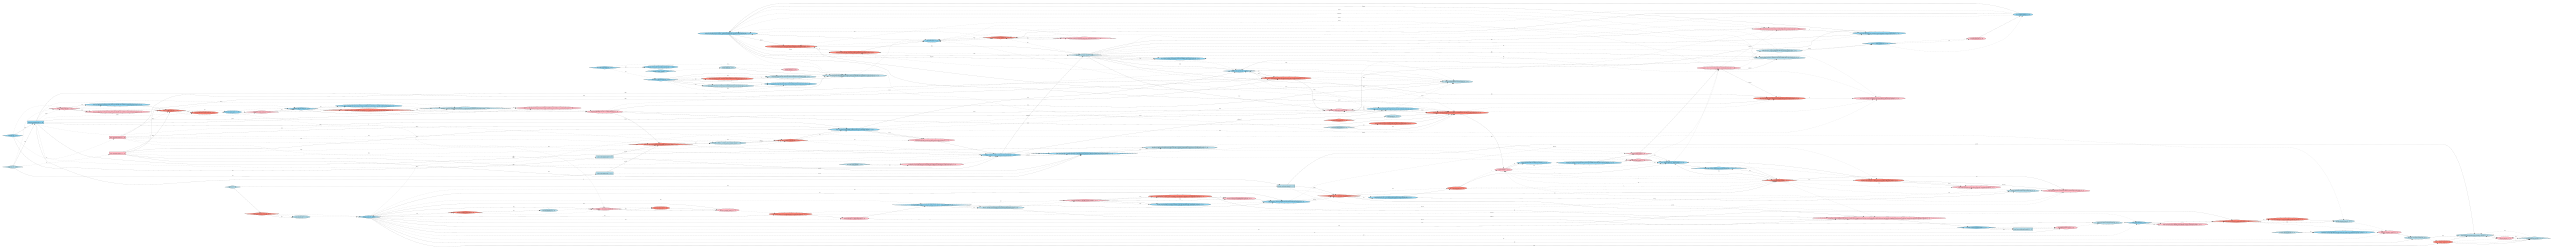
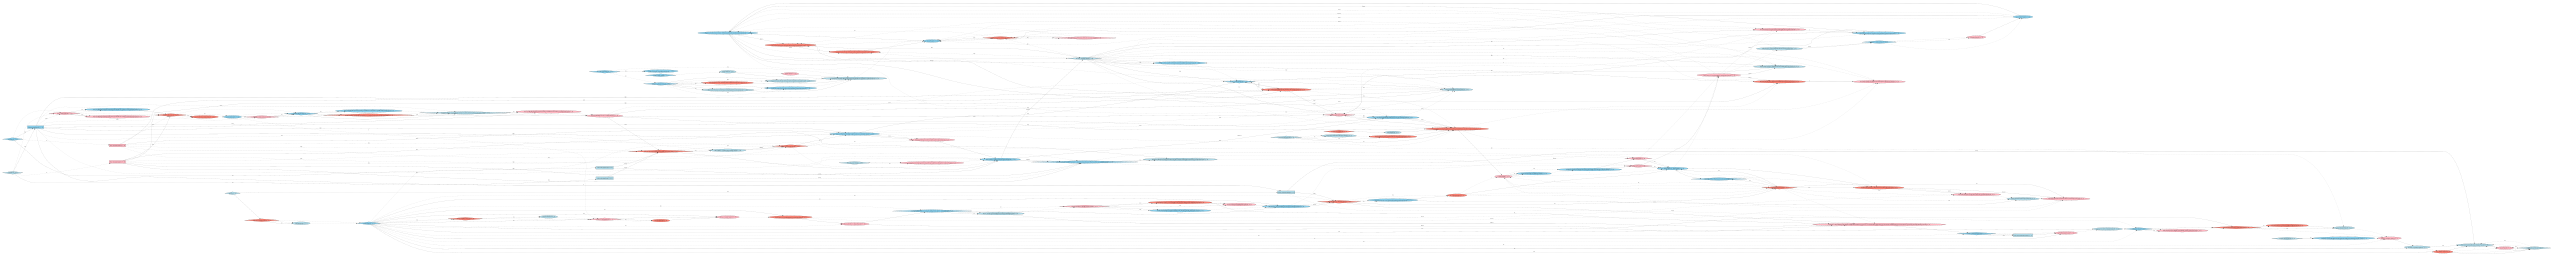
node "ExceptionUtils.handleThrowable(t)@@@36@@@['0', '0', '1']": added
edge "expiring = true@@@7@@@['0', '0', '1']" -> "this@@@4@@@['0', '0', '1']": reversed
